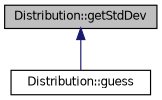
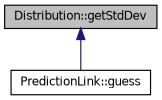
node "Distribution::guess": label "Distribution::guess" -> "PredictionLink::guess"
